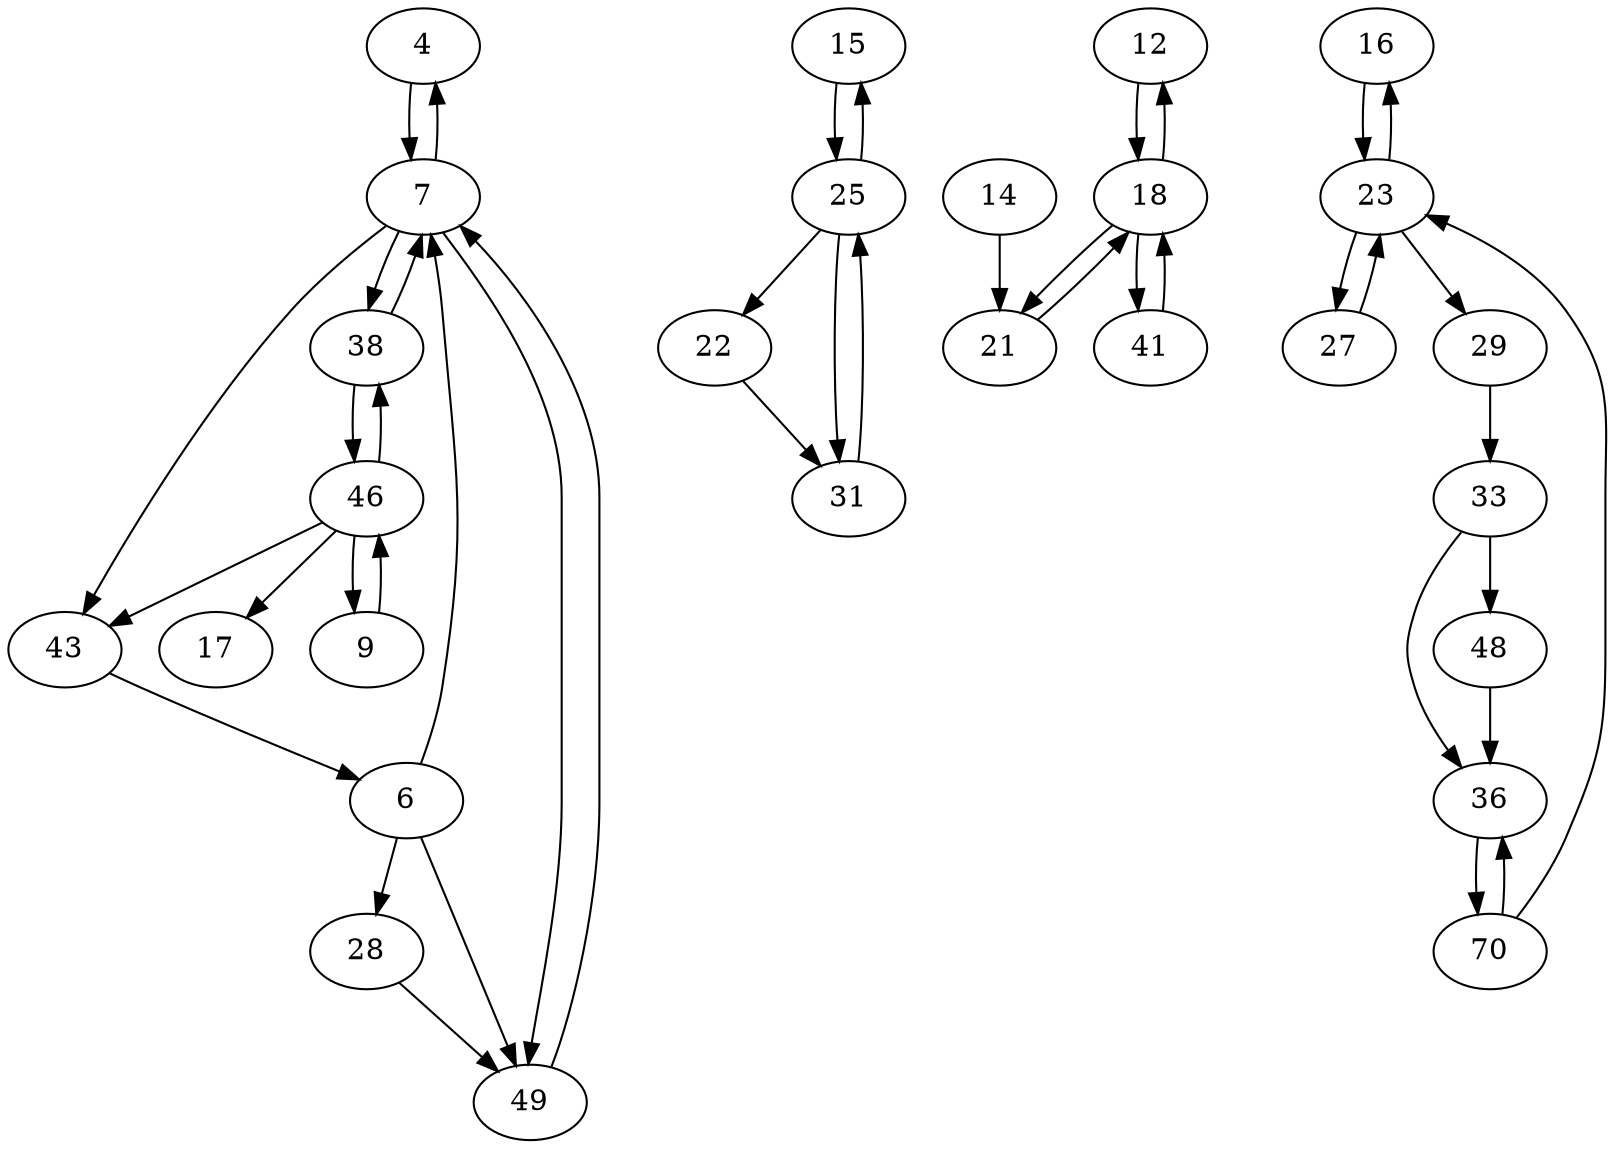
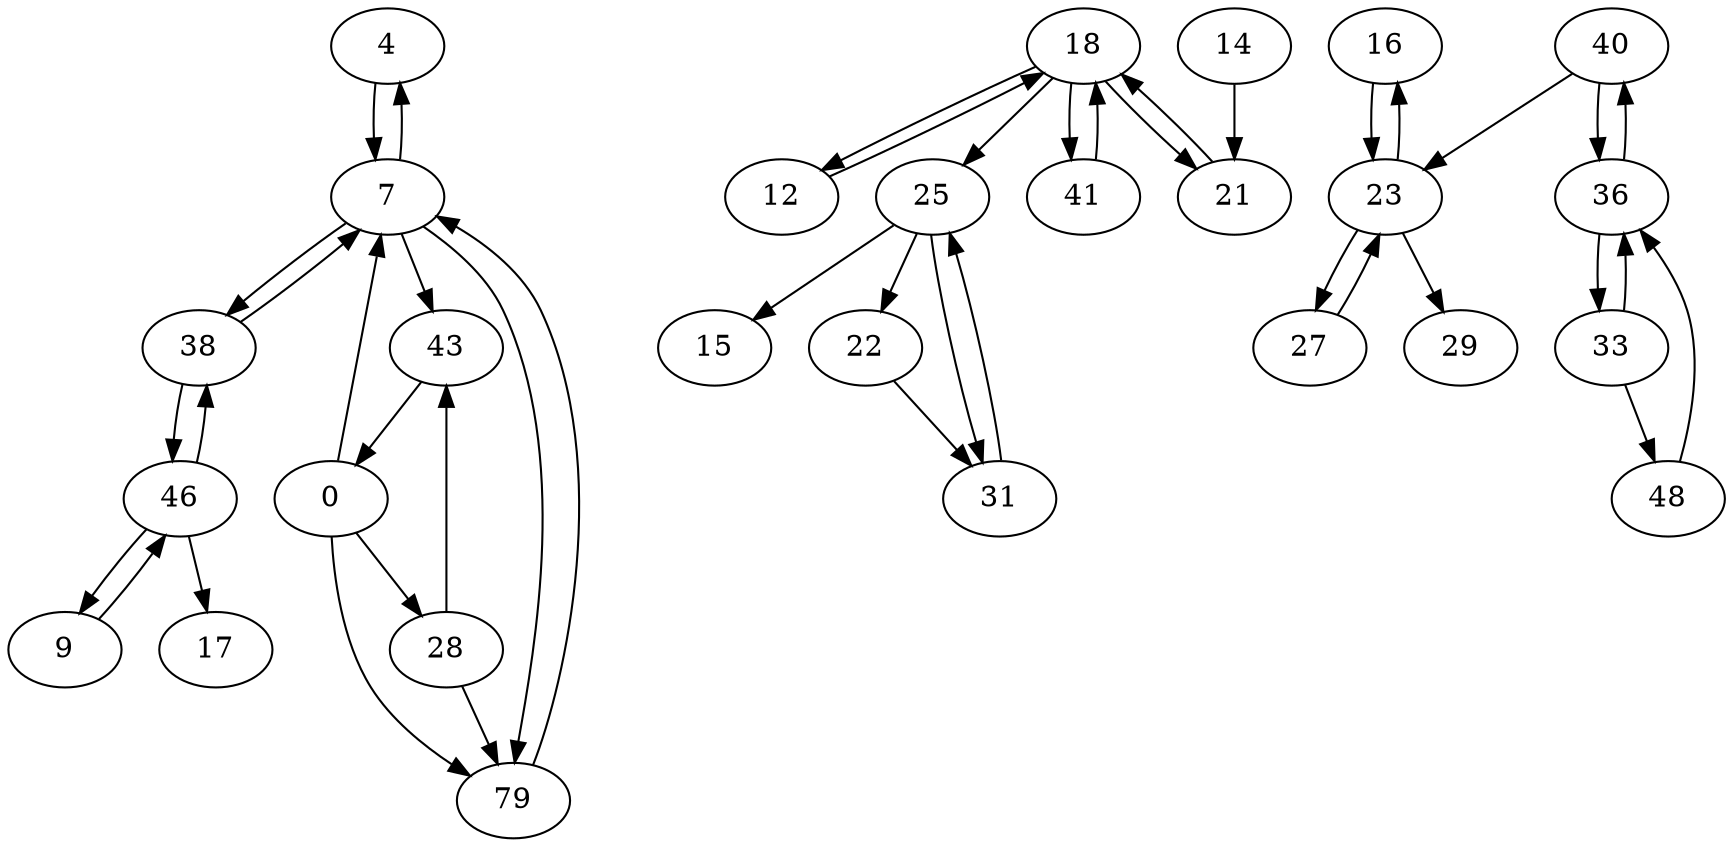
edge "15" -> "25": now "18" -> "25"
edge "29" -> "33": now "36" -> "33"
edge "46" -> "43": now "28" -> "43"
node "6": label "6" -> "0"
node "70": label "70" -> "40"
node "49": label "49" -> "79"
